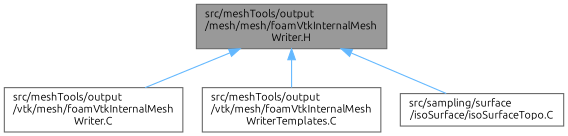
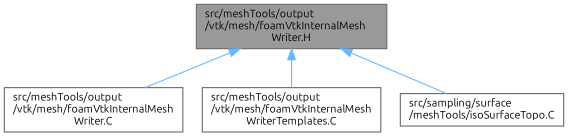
node "src/meshTools/output /mesh/mesh/foamVtkInternalMesh Writer.H": label "src/meshTools/output /mesh/mesh/foamVtkInternalMesh Writer.H" -> "src/meshTools/output /vtk/mesh/foamVtkInternalMesh Writer.H"
node "src/sampling/surface /isoSurface/isoSurfaceTopo.C": label "src/sampling/surface /isoSurface/isoSurfaceTopo.C" -> "src/sampling/surface /meshTools/isoSurfaceTopo.C"
